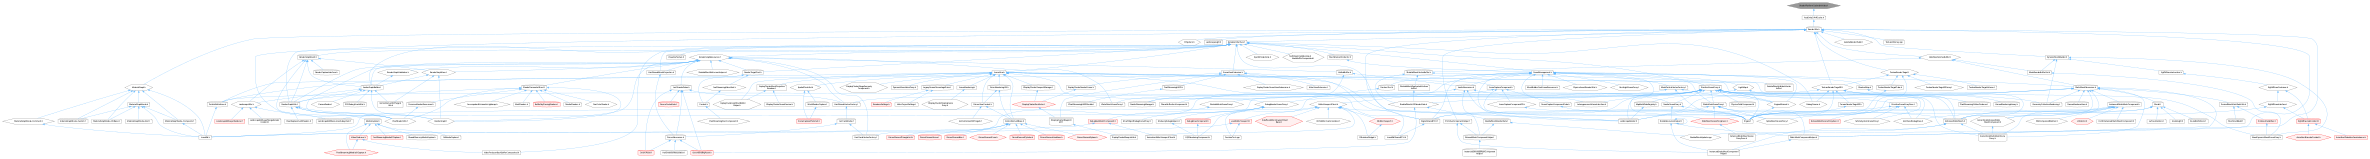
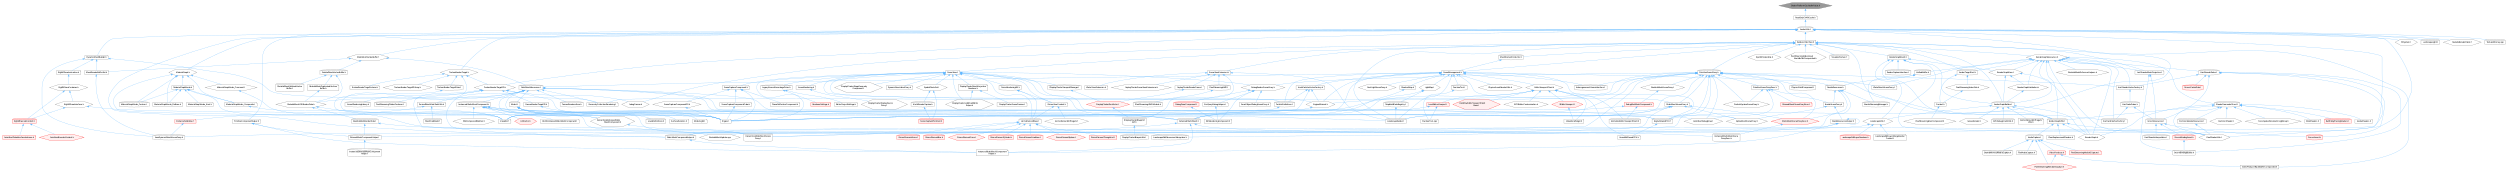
node "MeshBuilderOneFrameResources.h": removed
edge "GizmoElementHitTargets Utils.h" -> "RenderGraphPass.h": now "RenderGraphValidation.h" -> "RenderGraphPass.h"
node "LandscapeEditLayerRenderer.h": shape note -> cylinder
node "GroomBindingBuilder.h": added
